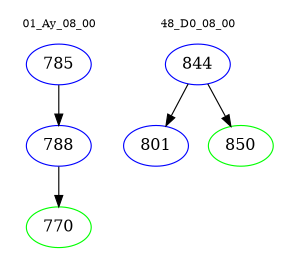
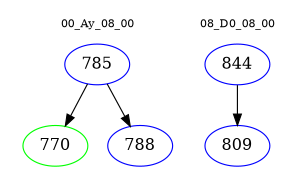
cluster "01_Ay_08_00": label "01_Ay_08_00" -> "00_Ay_08_00"
cluster "48_D0_08_00": label "48_D0_08_00" -> "08_D0_08_00"
node "801": label "801" -> "809"
node "850": removed
edge "788" -> "770": now "785" -> "770"
